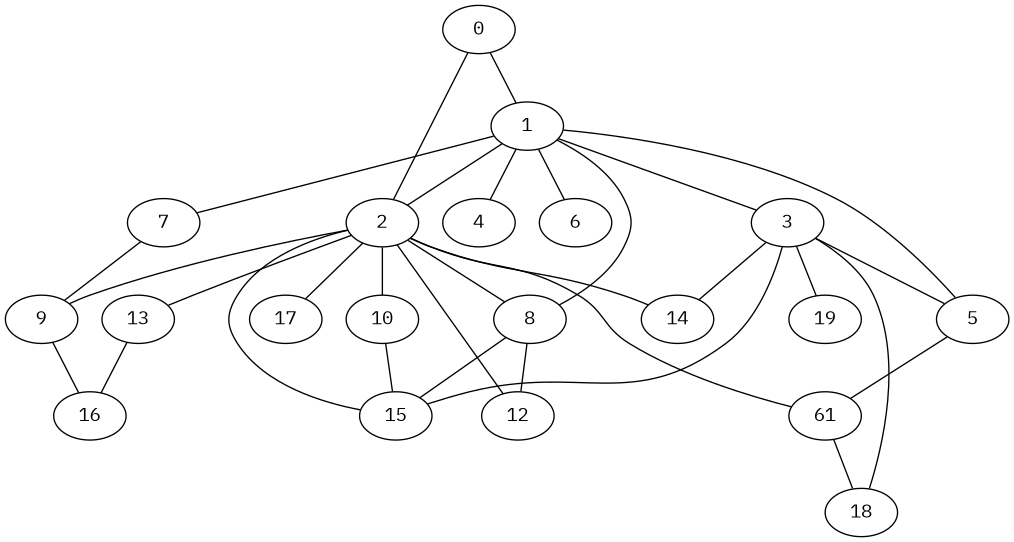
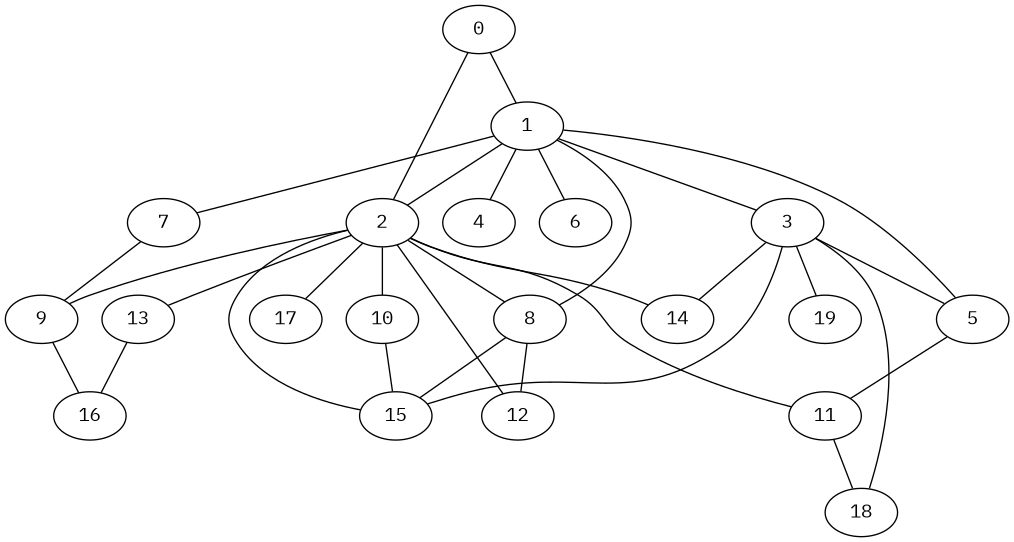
node "61": label "61" -> "11"
